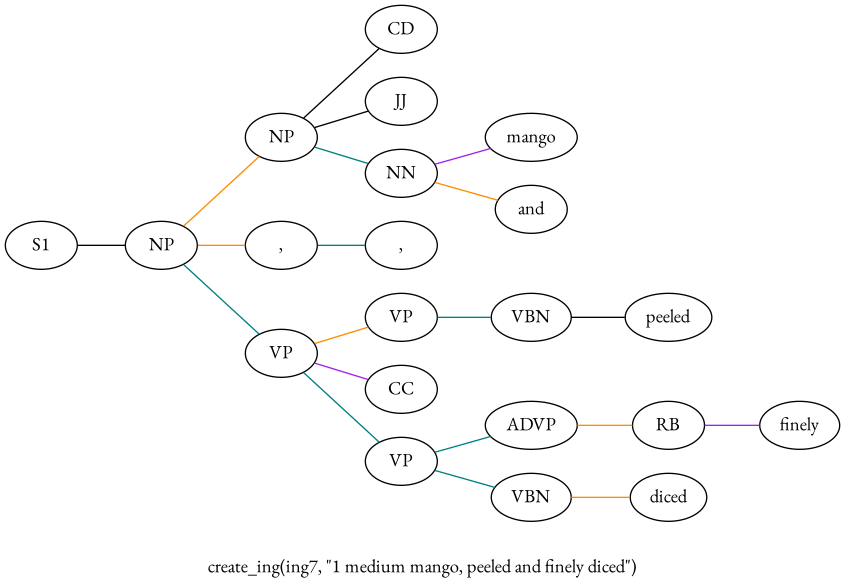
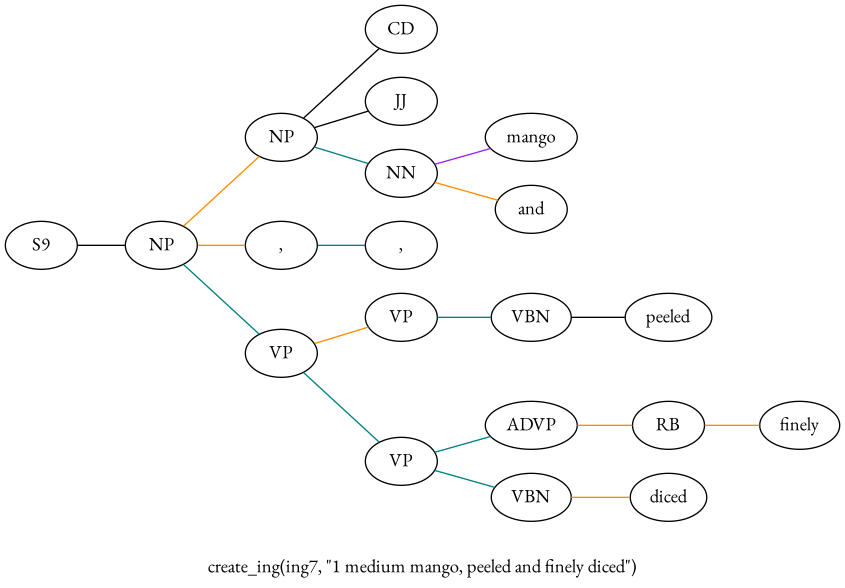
node "S1": label "S1" -> "S9"
node "CC": removed
edge "RB" -- "finely": color purple -> darkorange
